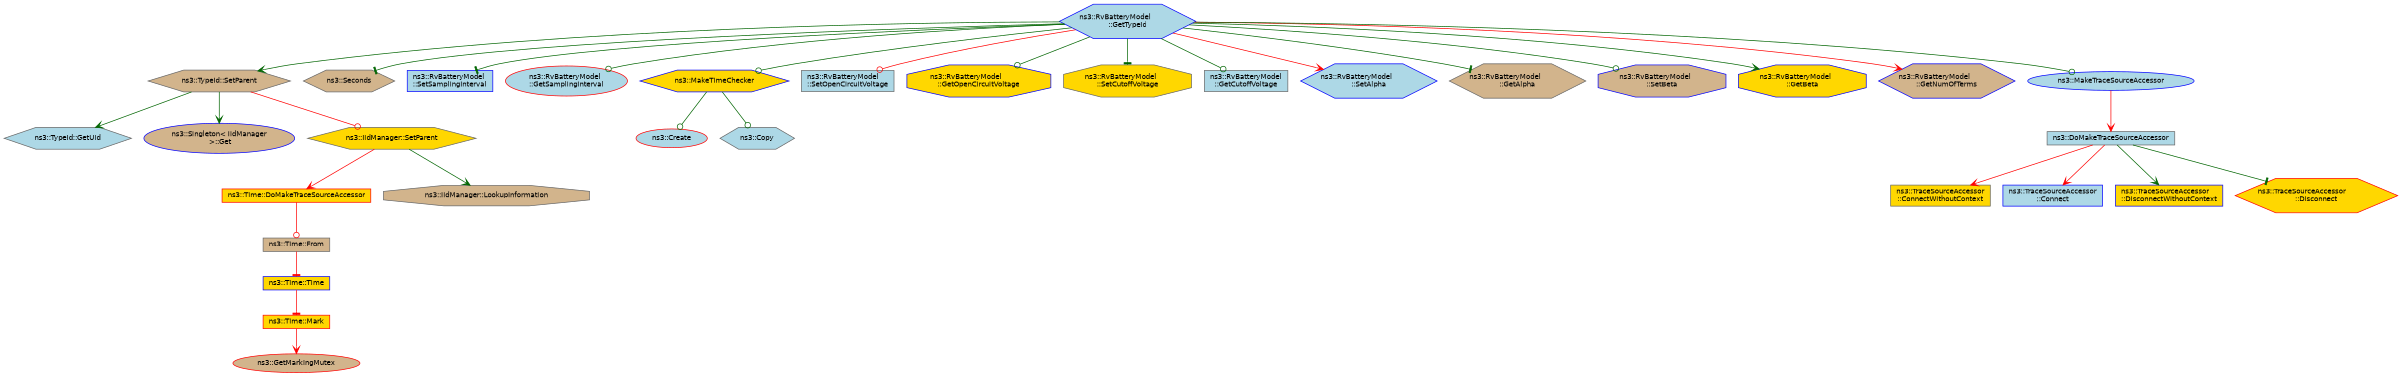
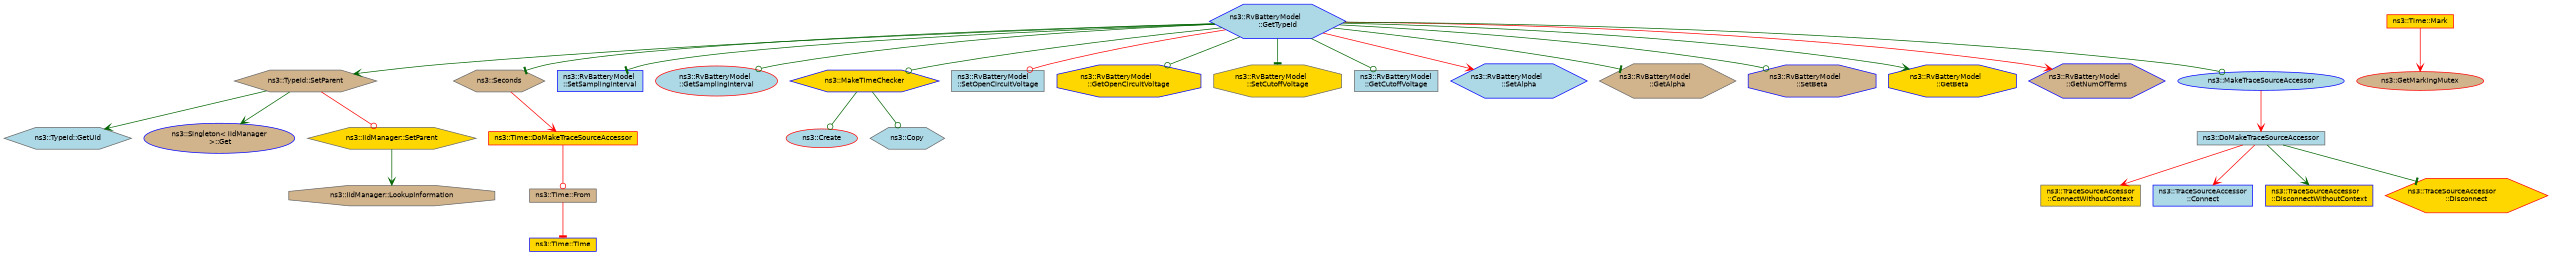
edge "ns3::IidManager::SetParent" -> "ns3::Time::DoMakeTraceSourceAccessor": now "ns3::Seconds" -> "ns3::Time::DoMakeTraceSourceAccessor"
edge "ns3::Time::Time" -> "ns3::Time::Mark": removed
